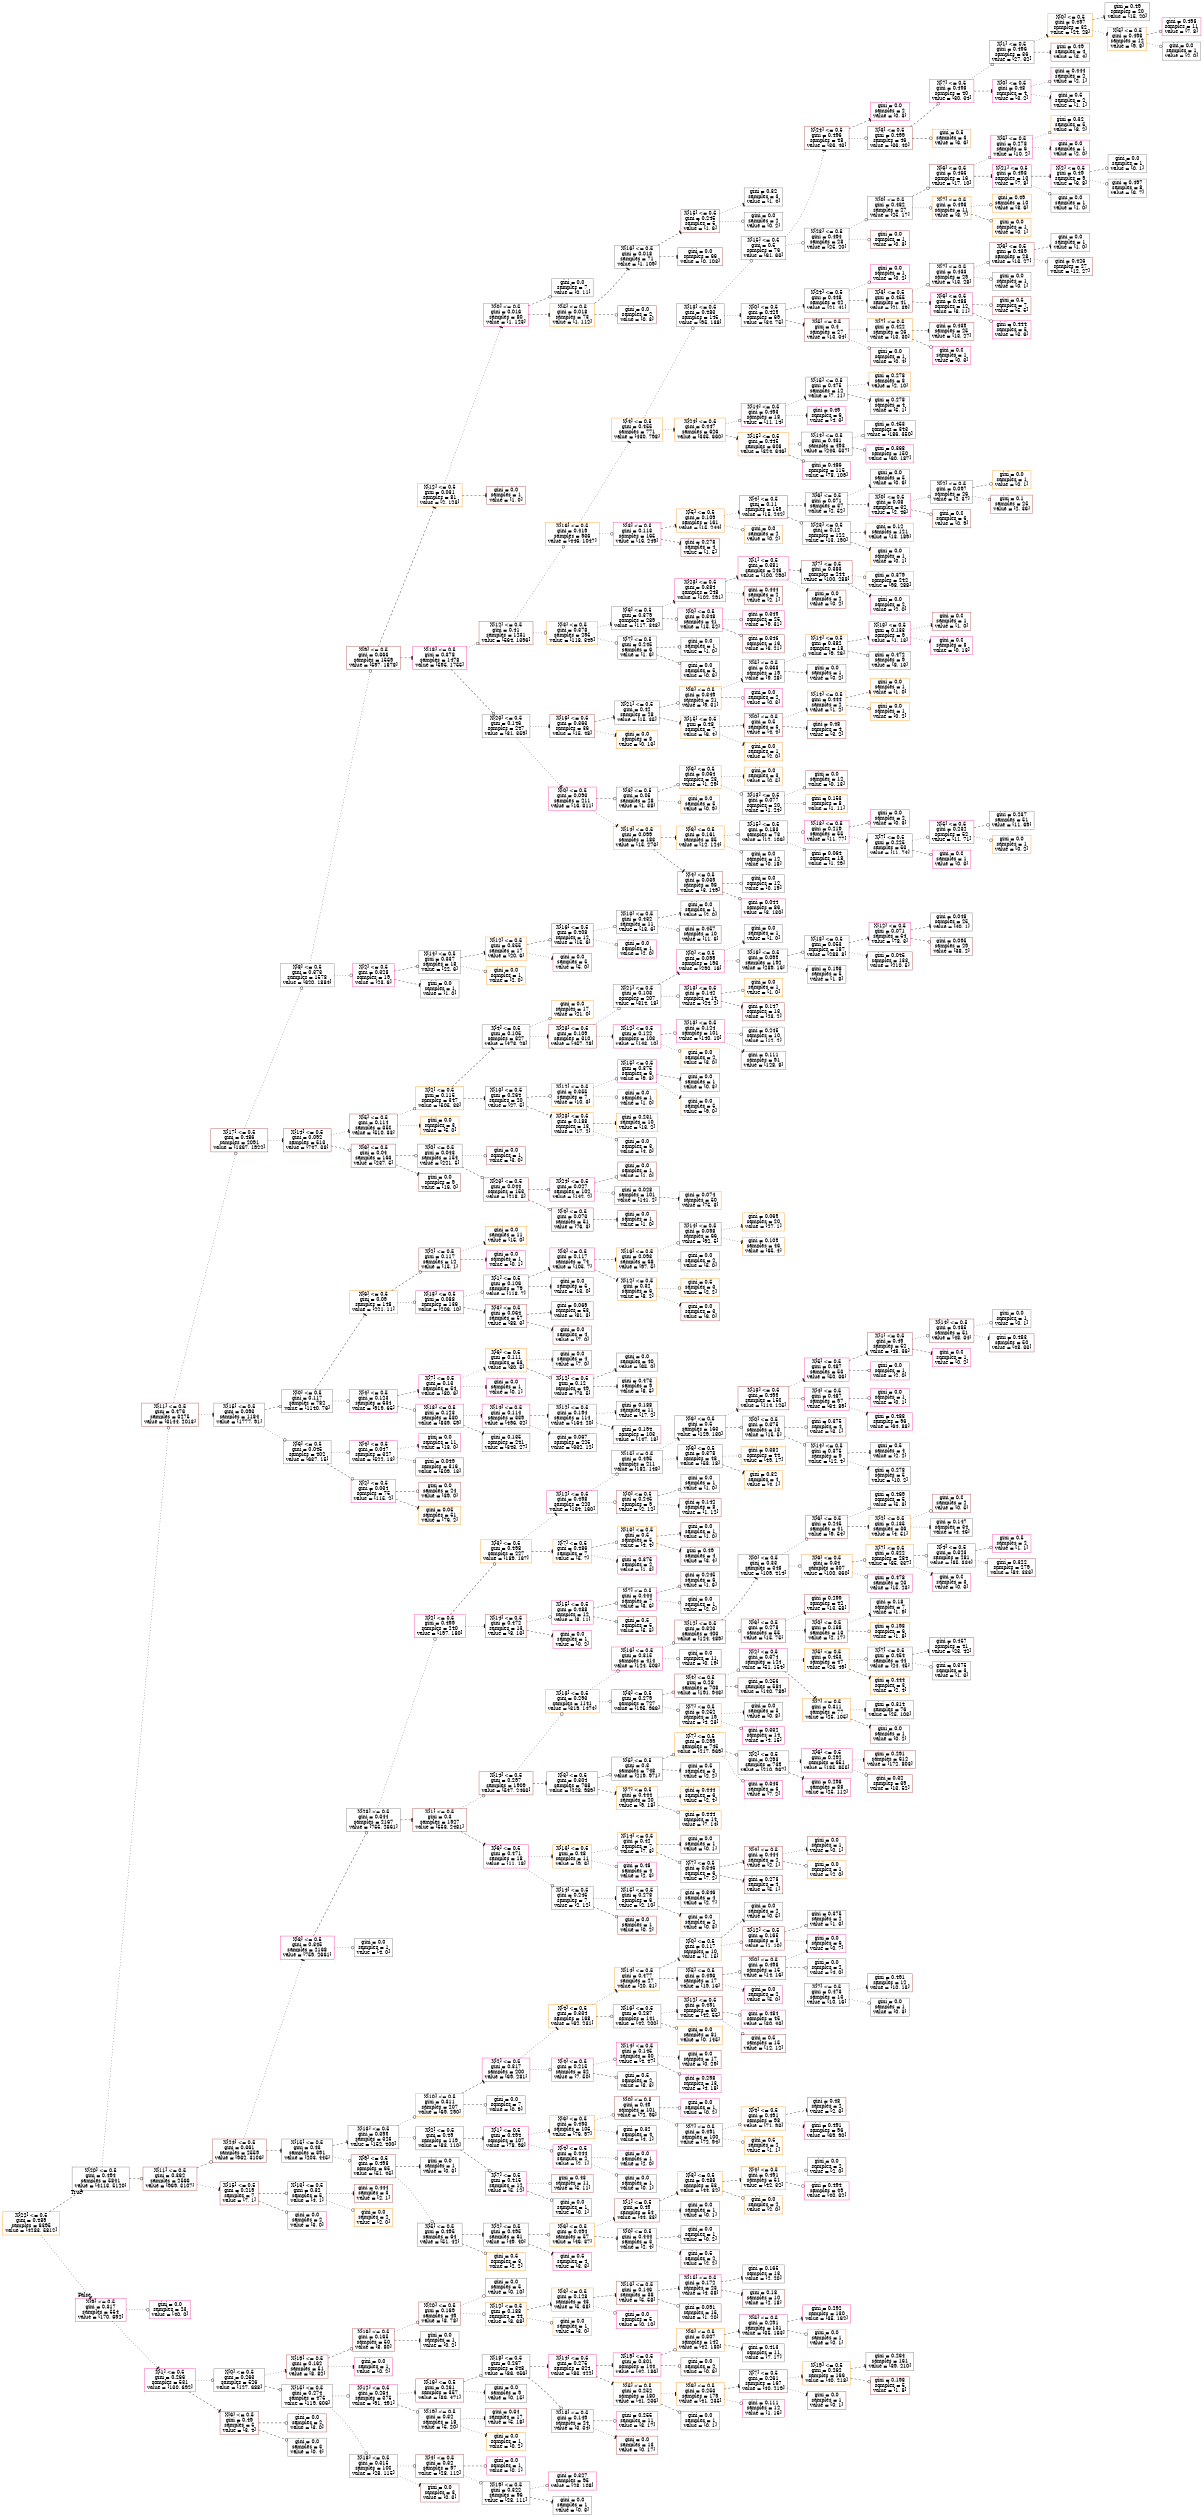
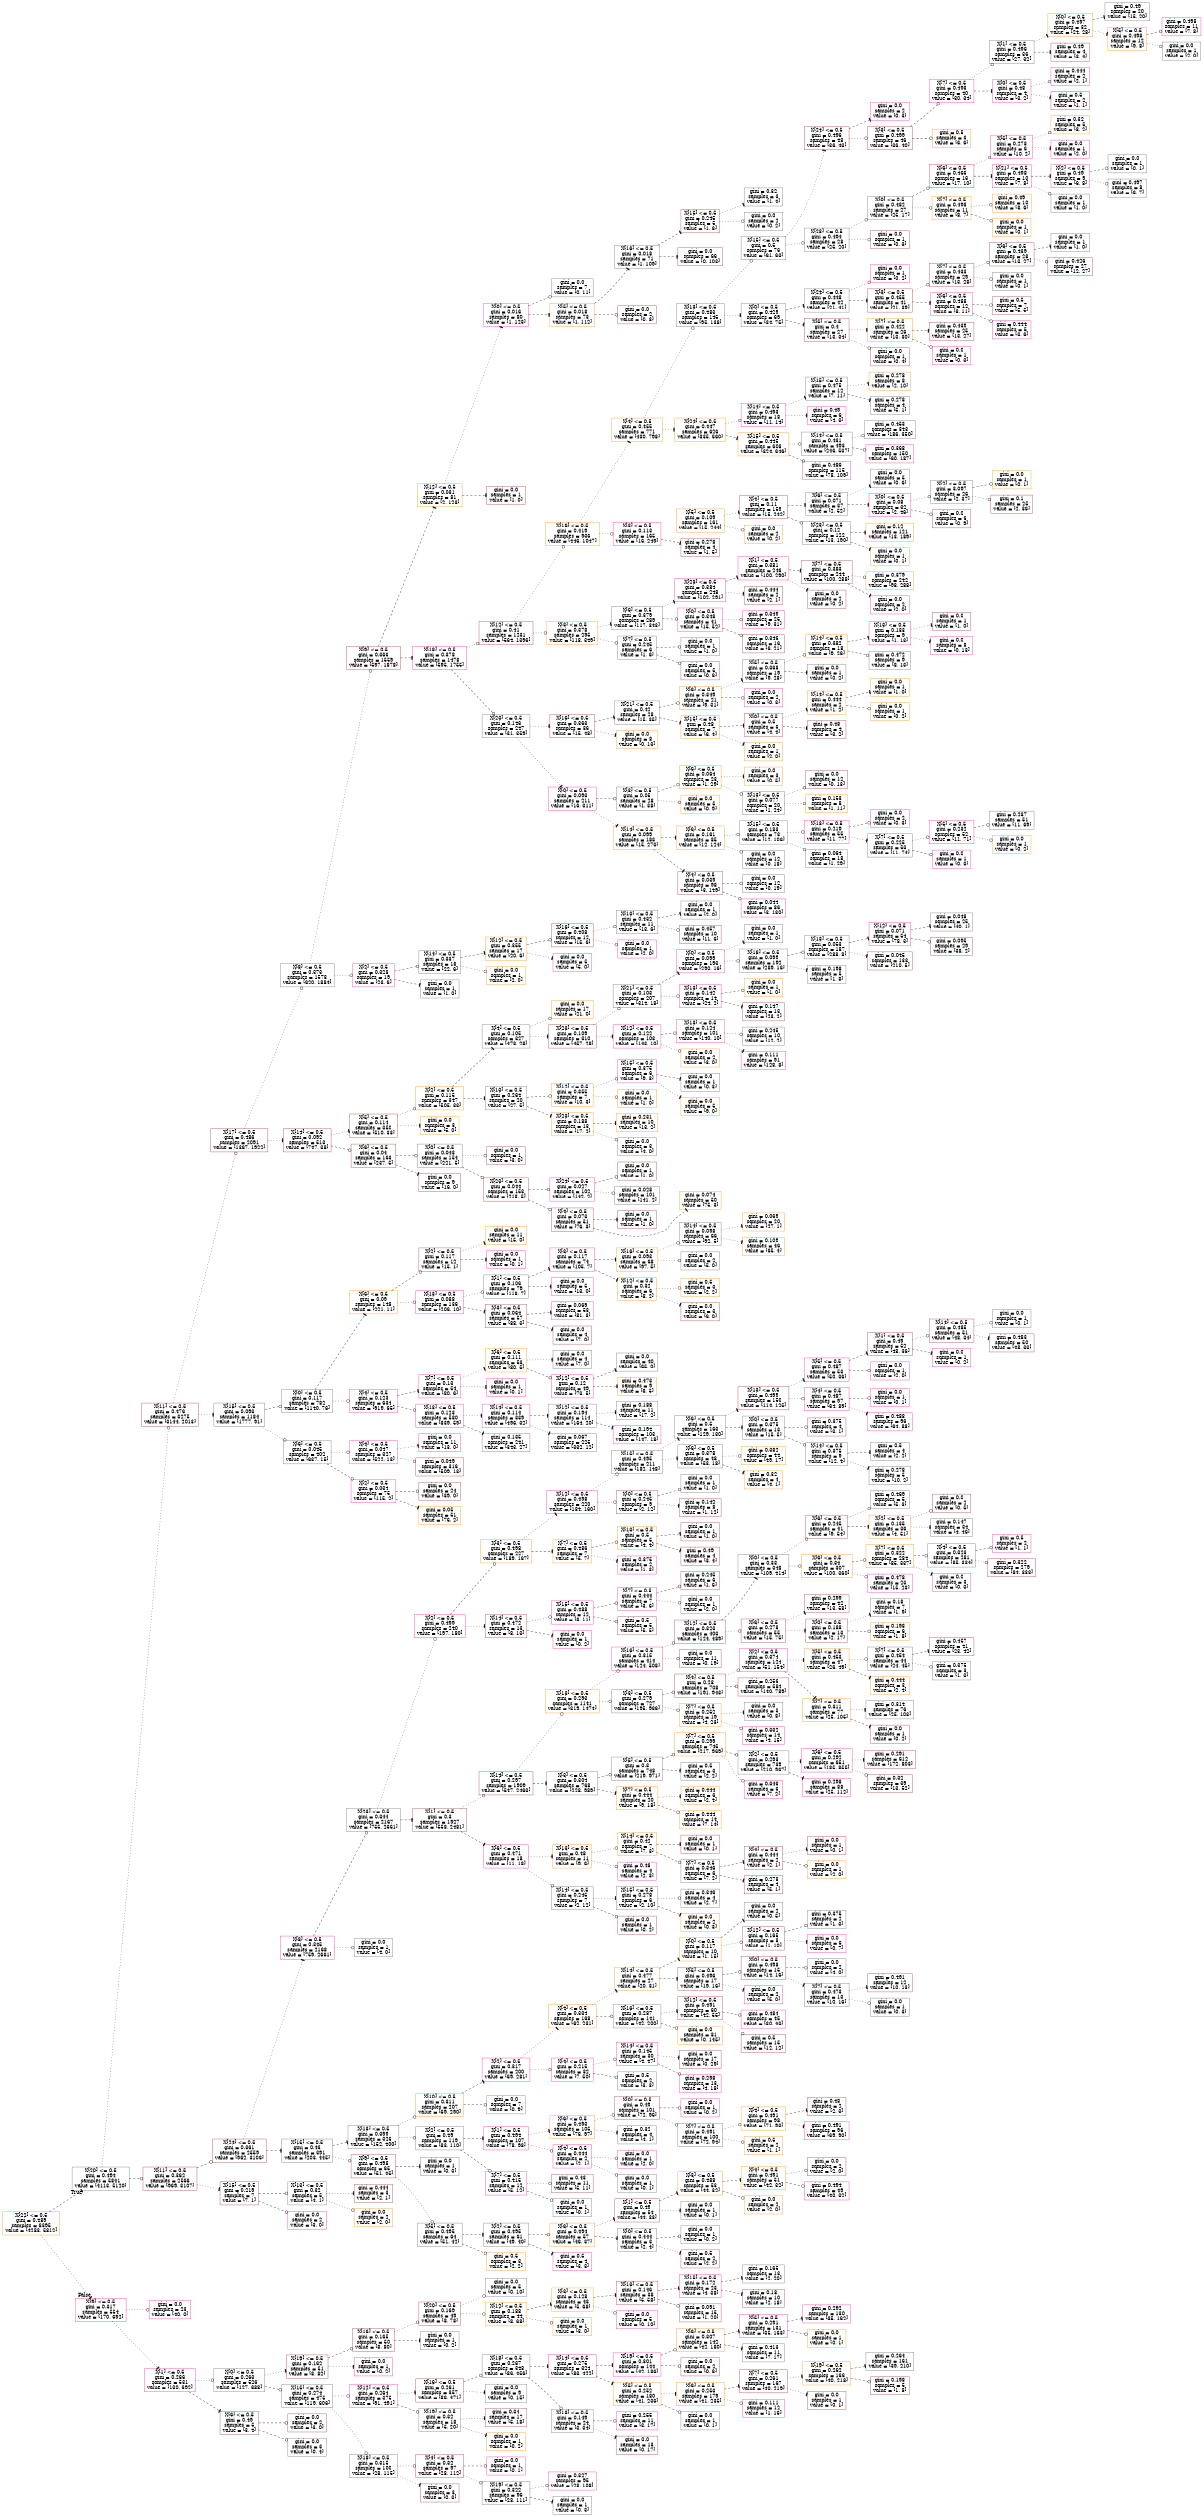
node "X[2] <= 0.5 gini = 0.097 samples = 26 value = [2, 37]": label "X[2] <= 0.5 gini = 0.097 samples = 26 value = [2, 37]" -> "X[2] <= 0.5 gini = 3.097 samples = 26 value = [2, 37]"
edge "X[3] <= 0.5 gini = 0.113 samples = 165 value = [16, 249]" -> "X[5] <= 0.5 gini = 0.109 samples = 161 value = [15, 244]": removed
edge "gini = 0.028 samples = 101 value = [141, 2]" -> "gini = 0.074 samples = 50 value = [75, 3]": now "X[4] <= 0.5 gini = 0.073 samples = 51 value = [76, 3]" -> "gini = 0.074 samples = 50 value = [75, 3]"
edge "X[6] <= 0.5 gini = 0.5 samples = 163 value = [129, 130]" -> "X[0] <= 0.5 gini = 0.375 samples = 13 value = [15, 5]": arrowhead odot -> tee
edge "X[0] <= 0.5 gini = 0.498 samples = 15 value = [14, 16]" -> "gini = 0.0 samples = 6 value = [0, 7]": now "X[0] <= 0.5 gini = 0.498 samples = 15 value = [14, 16]" -> "X[7] <= 0.5 gini = 0.473 samples = 13 value = [10, 16]"
